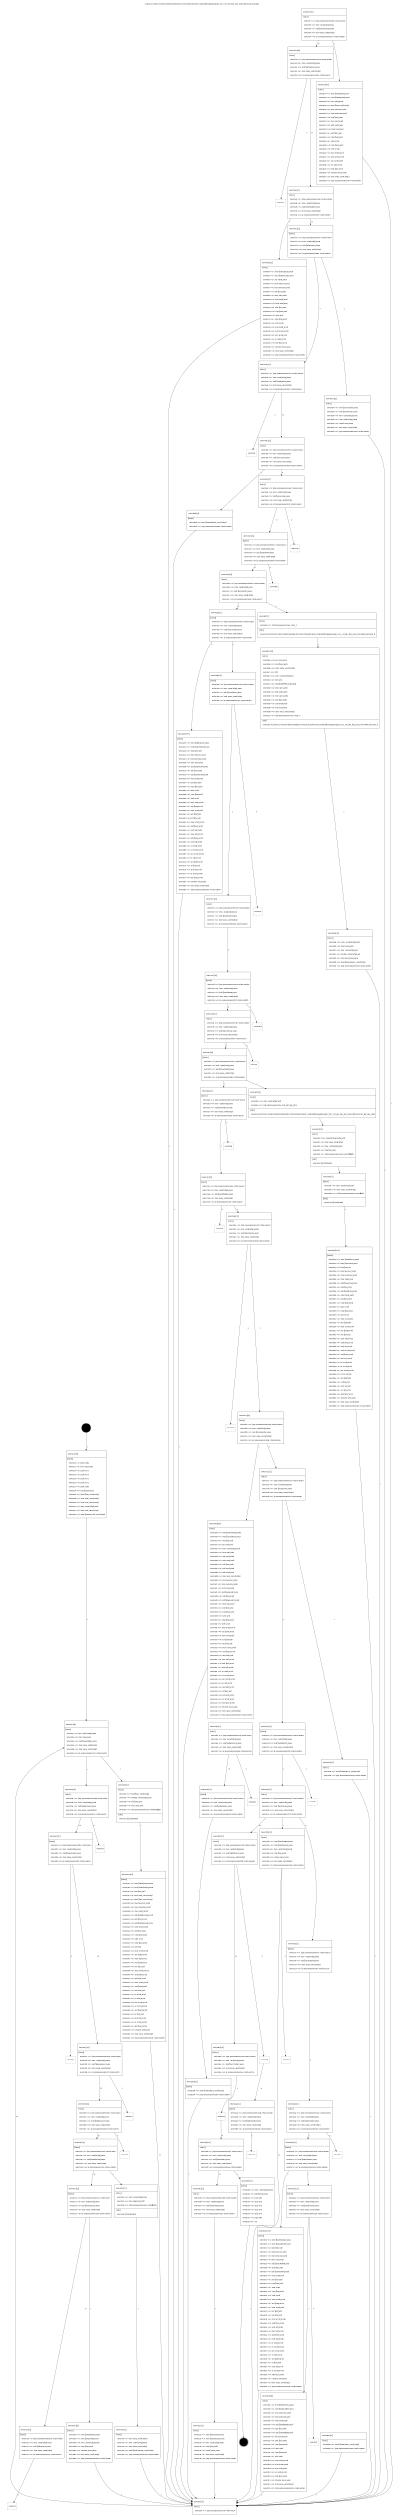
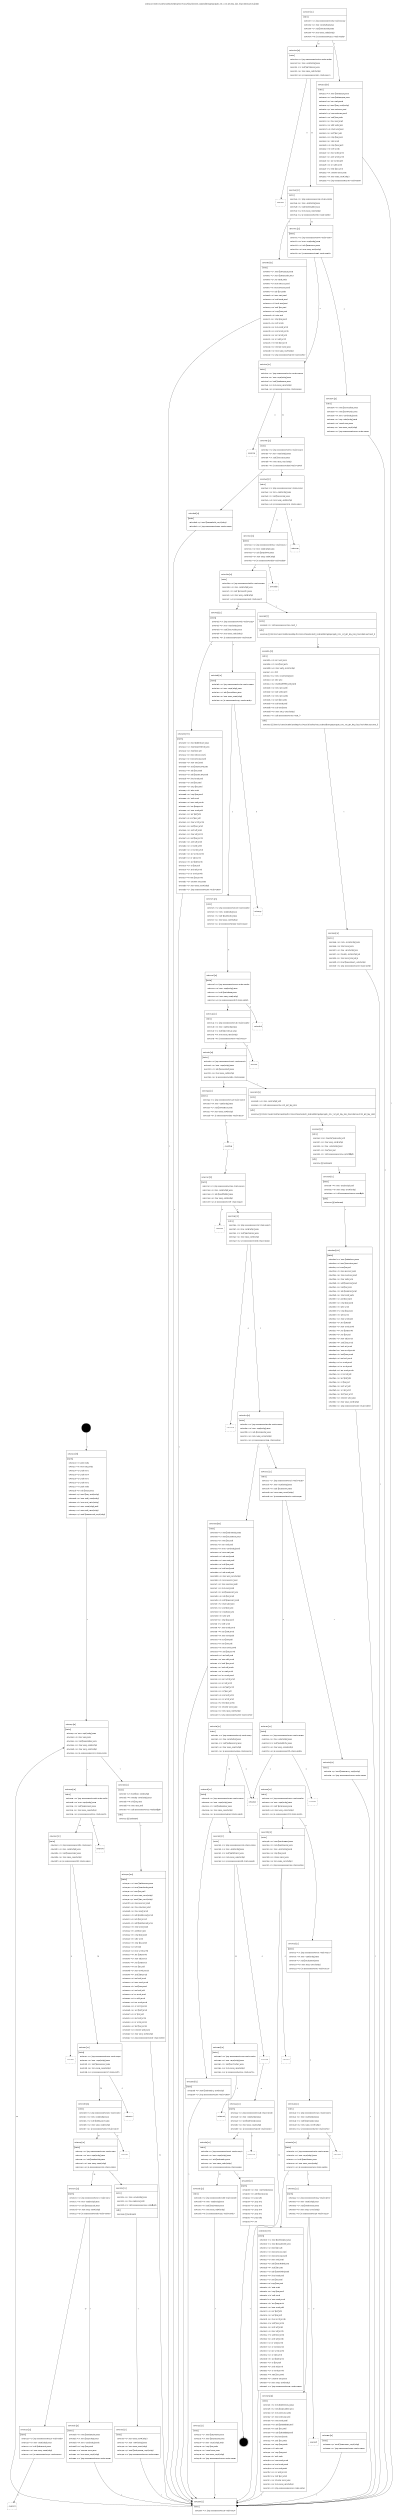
edge "0x401568 [25]" -> "0x401581 [25]": now "0x401ba9" -> "0x401581 [25]"
edge "0x4015e5 [25]" -> "0x4015fe [25]": now "0x4015e5 [25]" -> "0x4020ae"
edge "0x4015fe [25]" -> "0x401374 [25]": now "0x40135b [25]" -> "0x401374 [25]"
edge "0x402164" -> "0x4013bf [25]": now "0x4013a6 [25]" -> "0x4013bf [25]"
